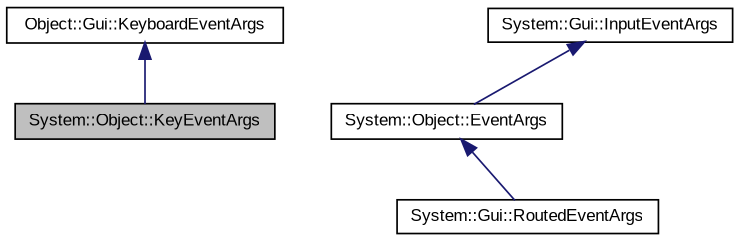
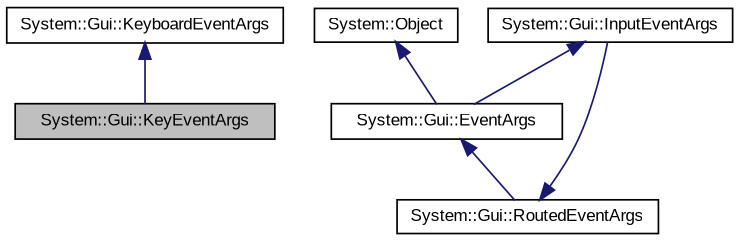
node "Object::Gui::KeyboardEventArgs": label "Object::Gui::KeyboardEventArgs" -> "System::Gui::KeyboardEventArgs"
node "System::Object": added
edge "System::Gui::InputEventArgs" -> "System::Gui::RoutedEventArgs": added
node "System::Object::KeyEventArgs": label "System::Object::KeyEventArgs" -> "System::Gui::KeyEventArgs"
node "System::Object::EventArgs": label "System::Object::EventArgs" -> "System::Gui::EventArgs"
